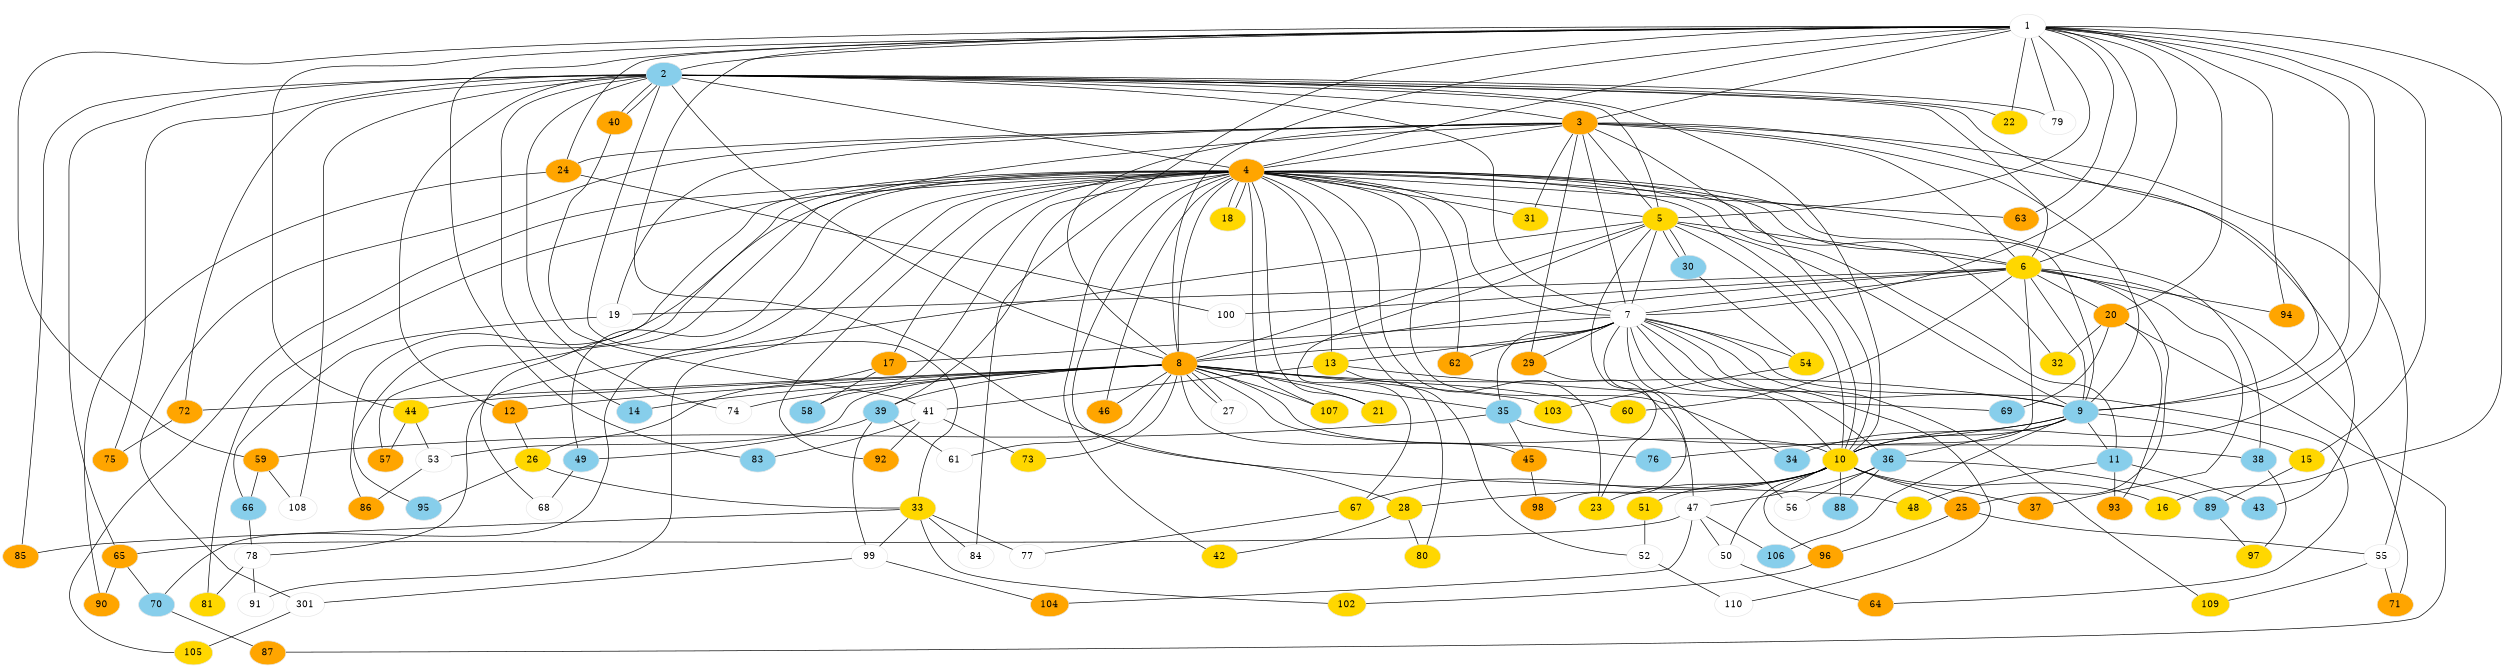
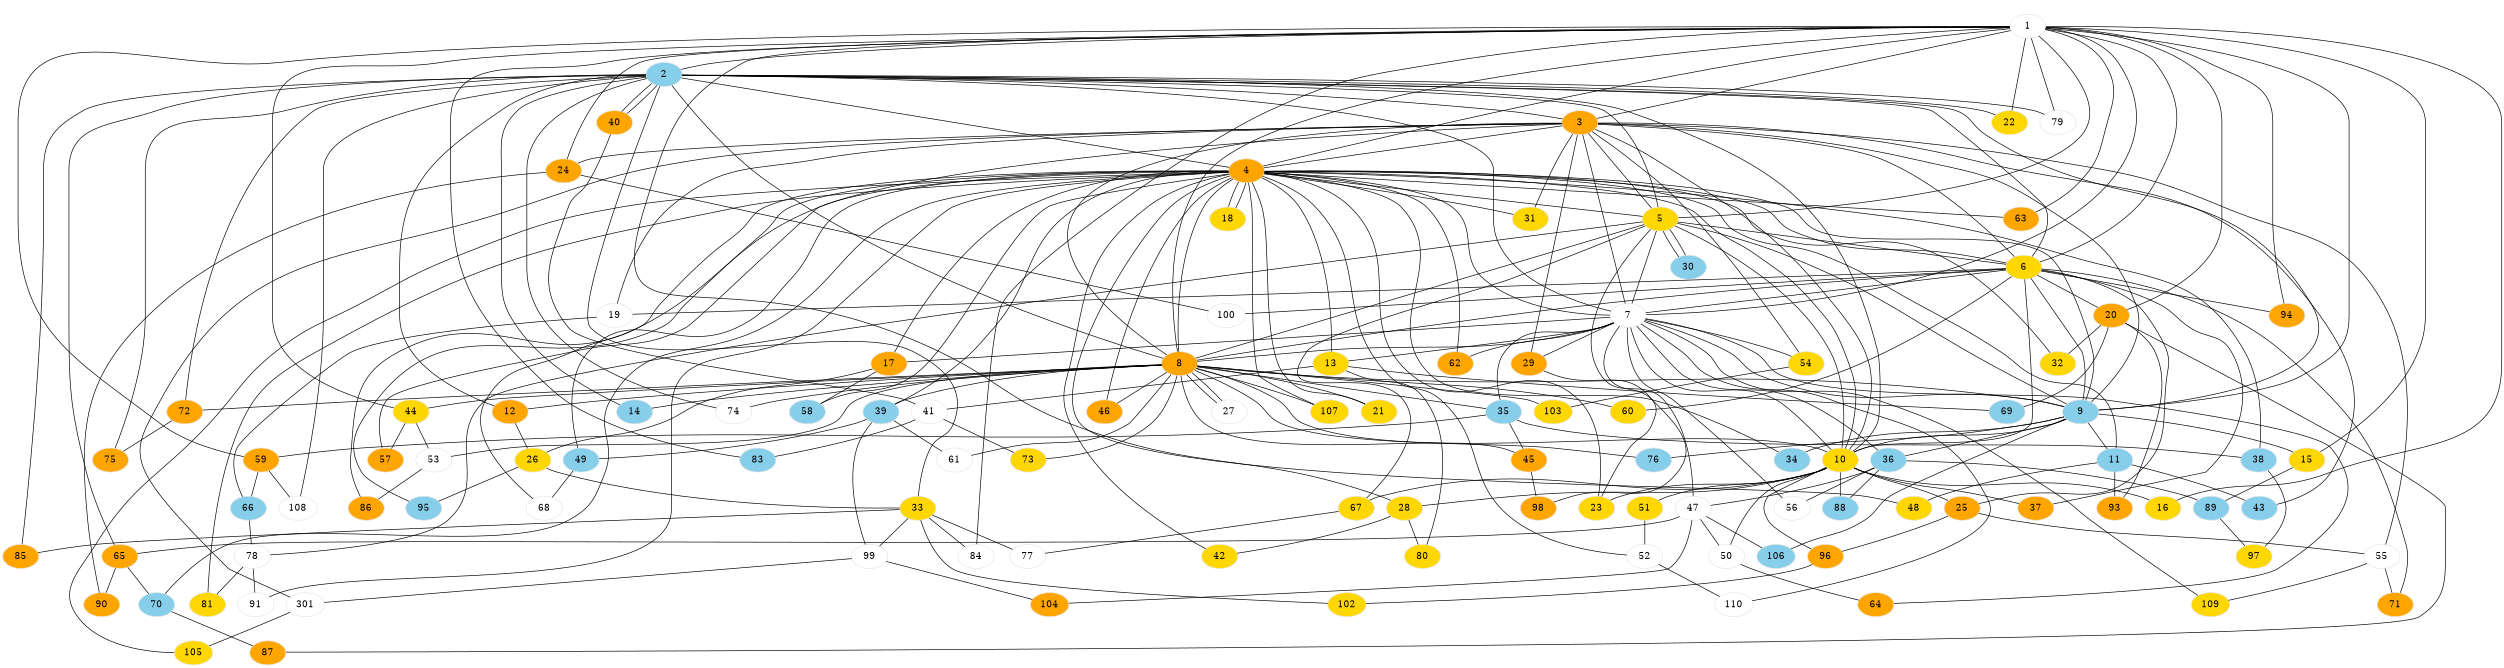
edge "30" -- "54": now "3" -- "54"
edge "1" -- "10": removed
node "92": removed
